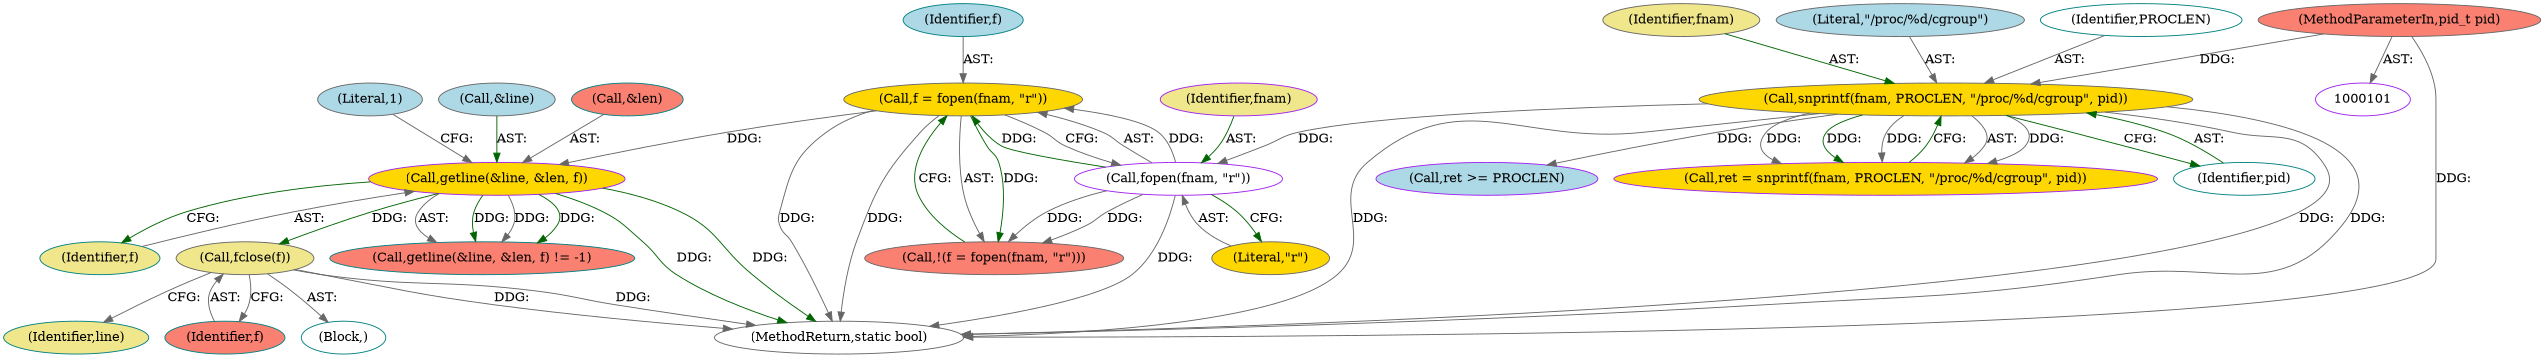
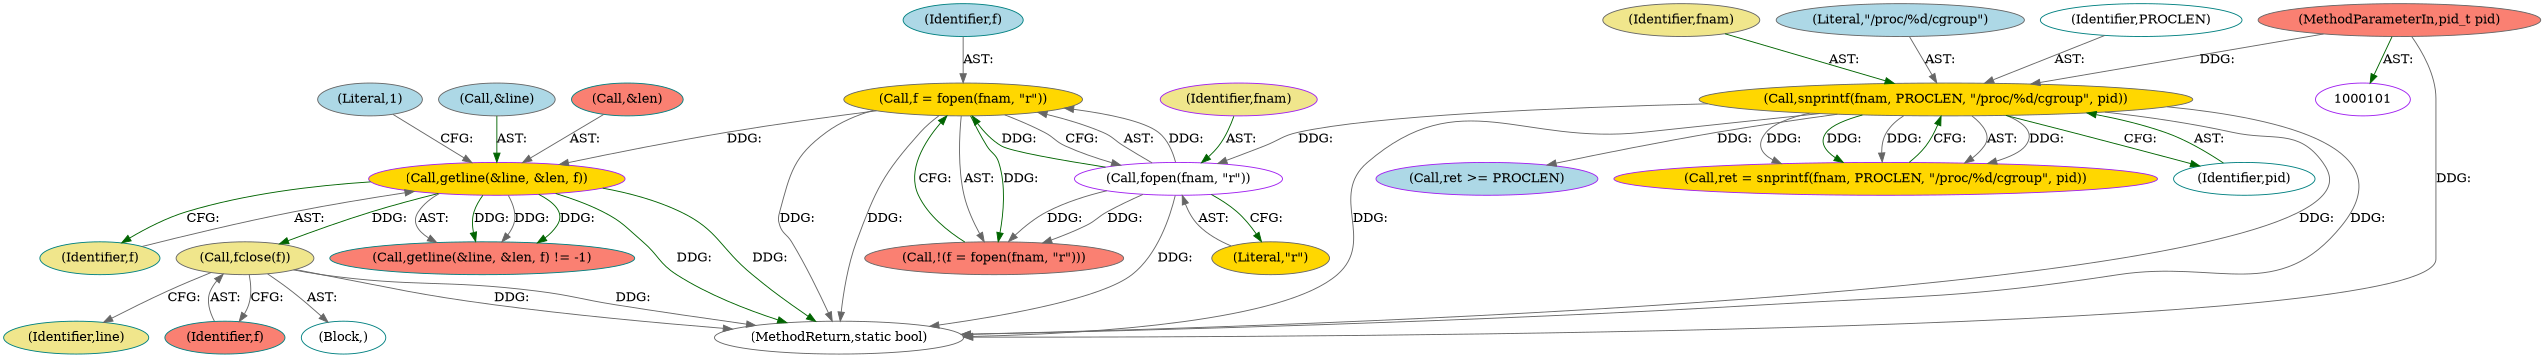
edge "(MethodParameterIn,pid_t pid)" -> "1000101": color gray40 -> darkgreen
